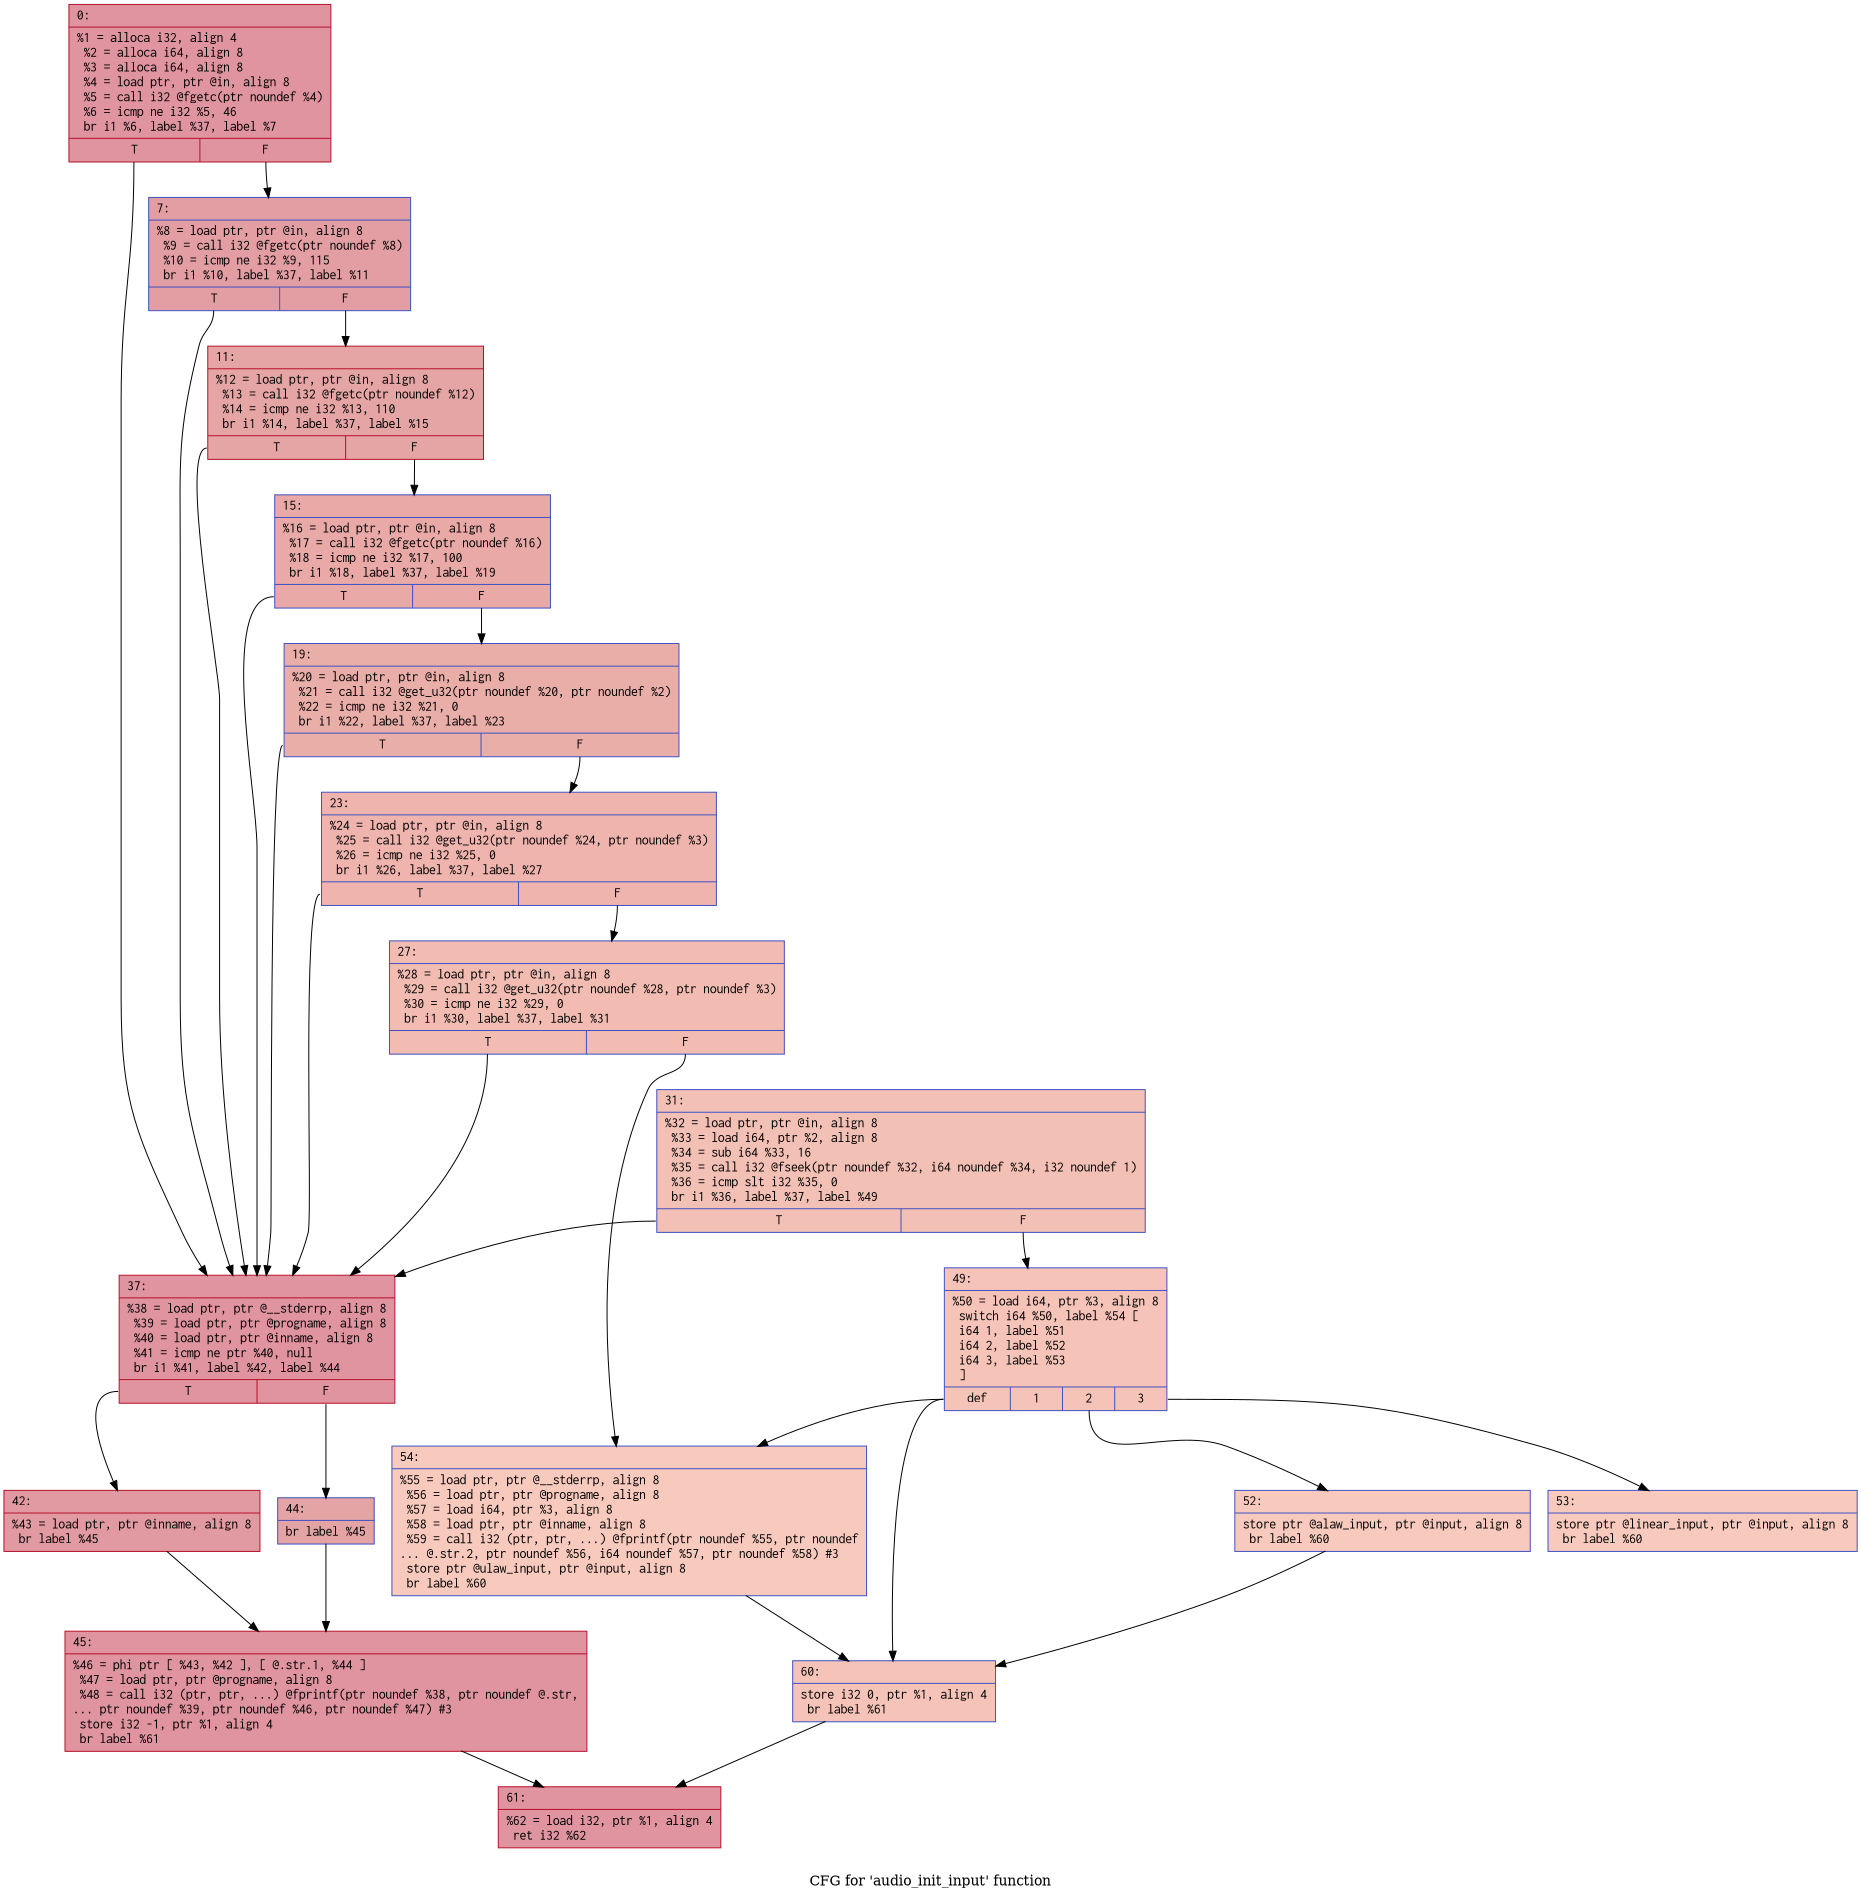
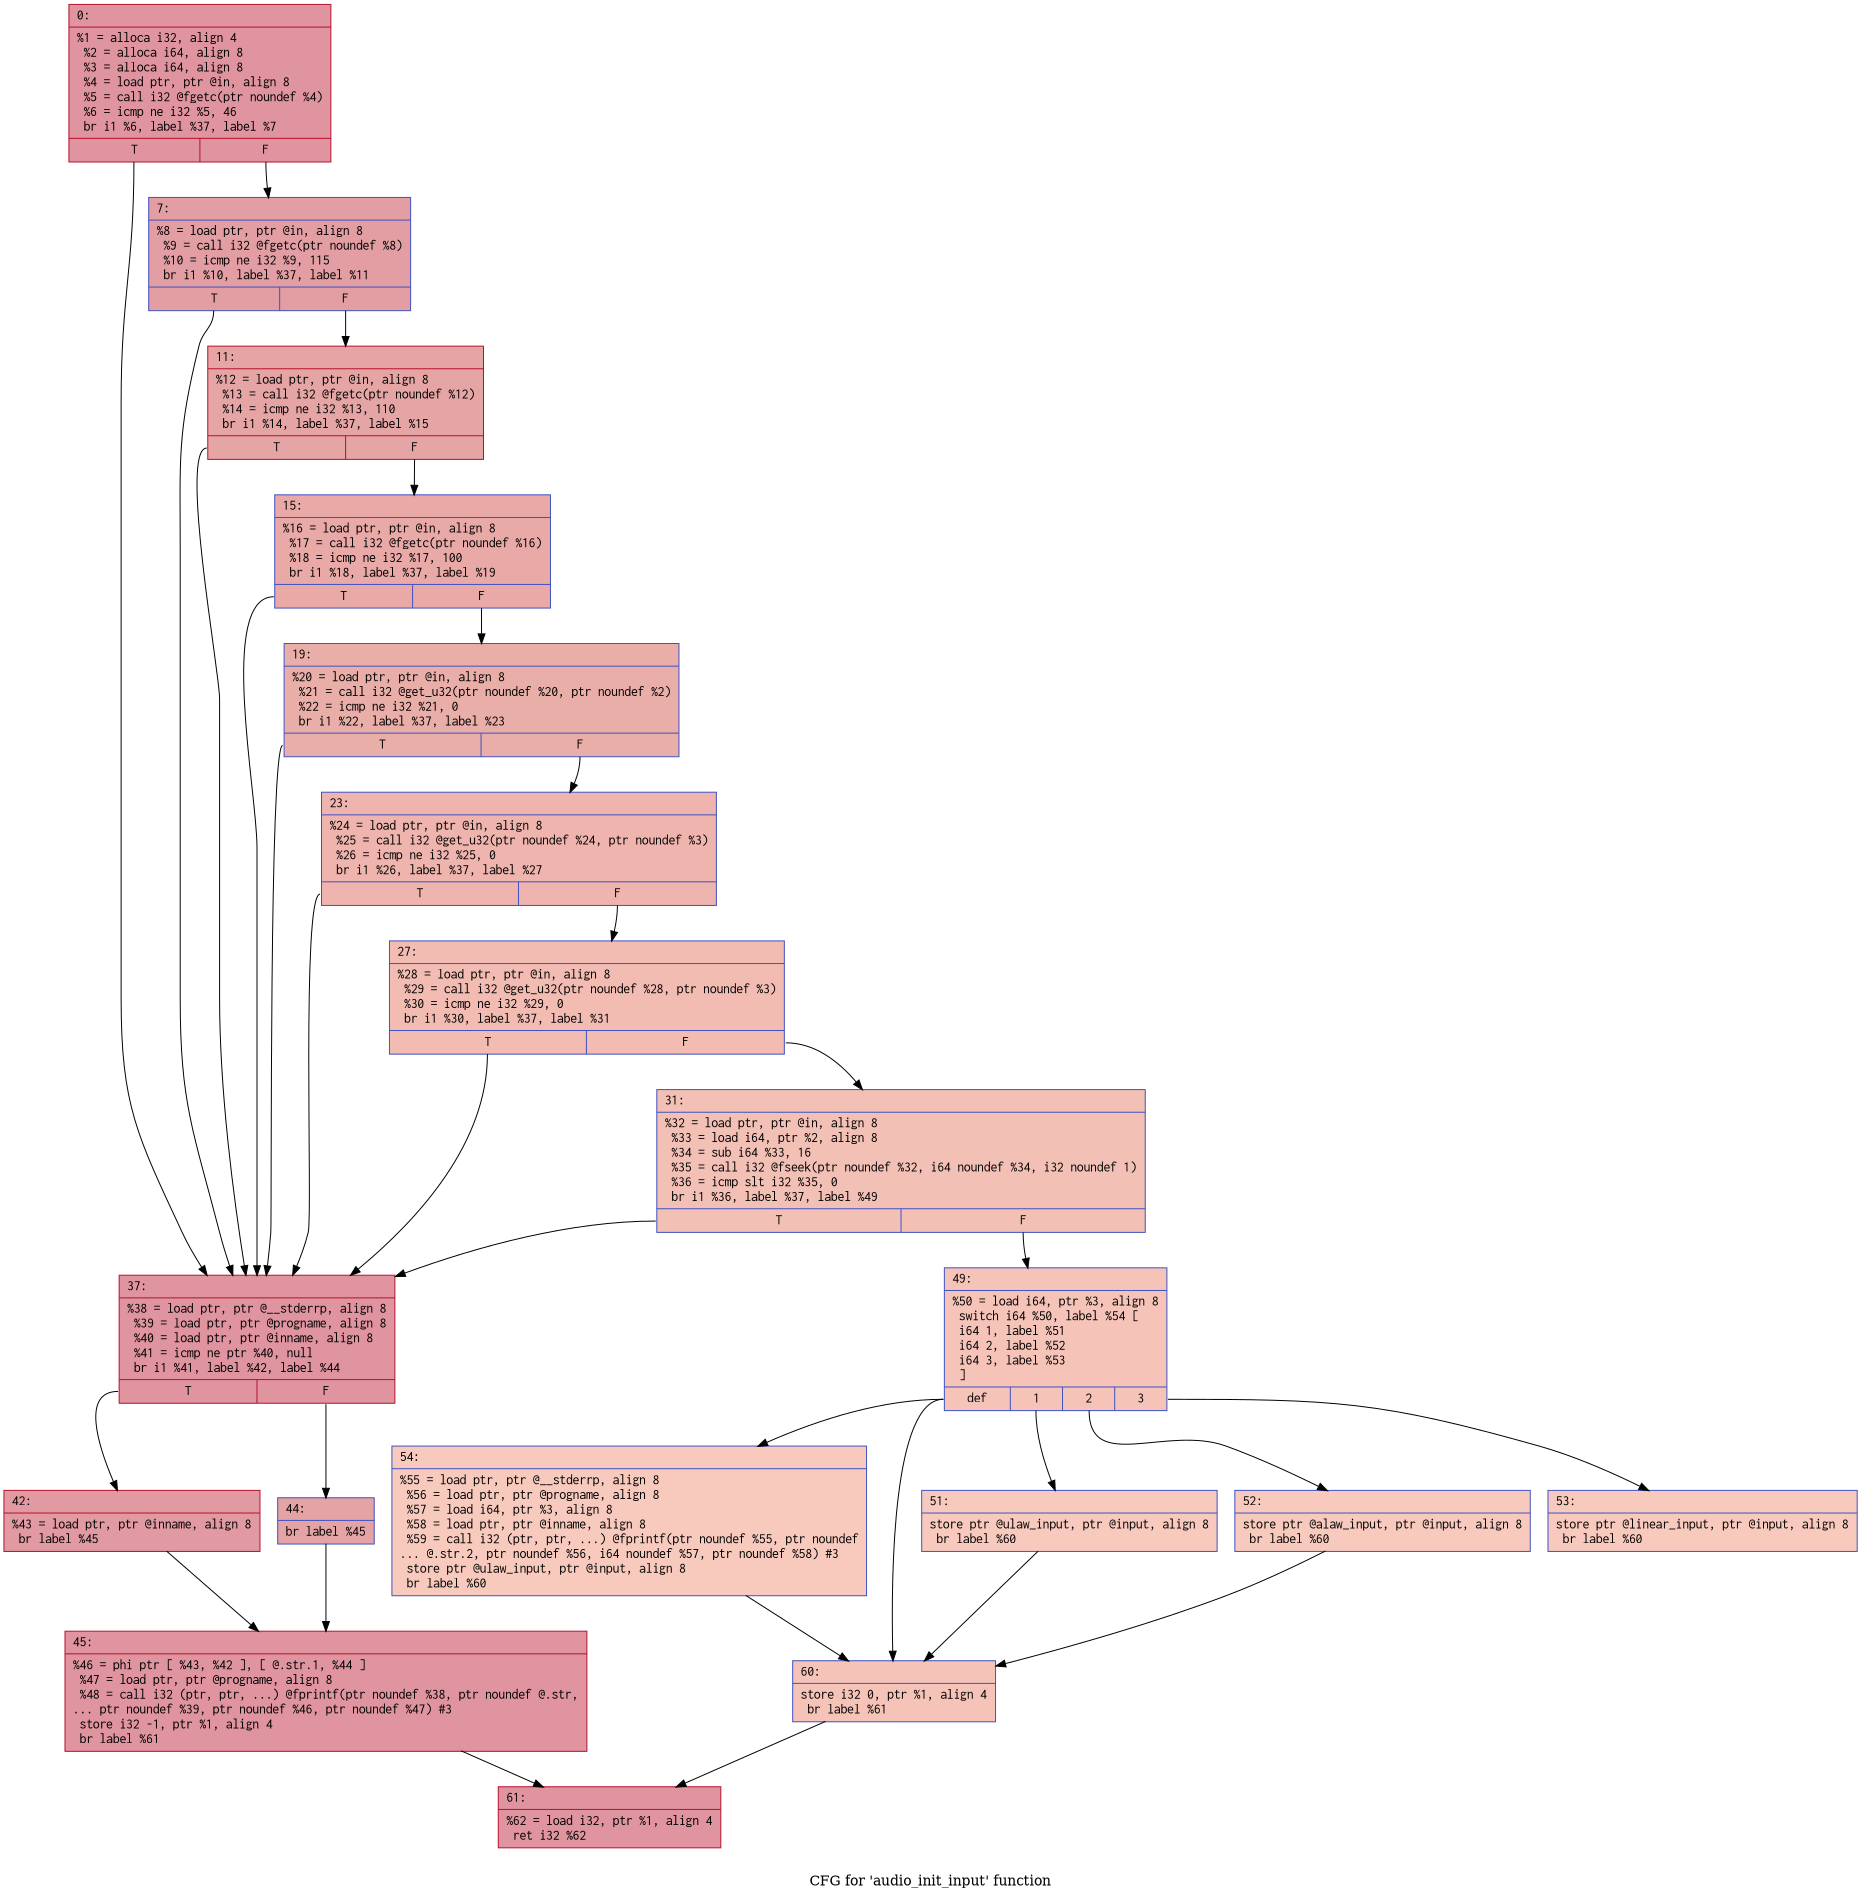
edge "27:" -> "54:": now "27:" -> "31:"
node "51:": added
